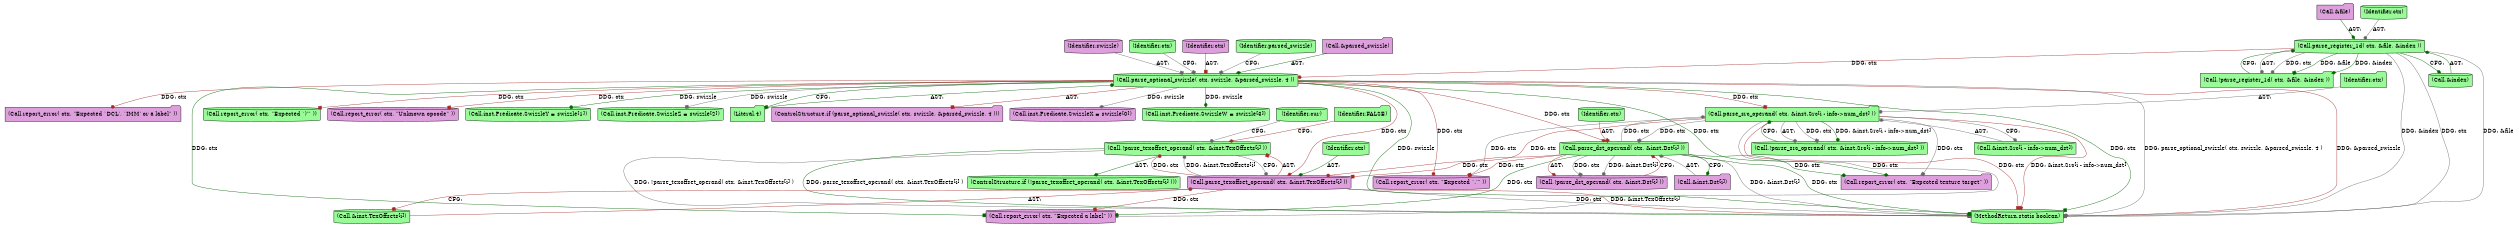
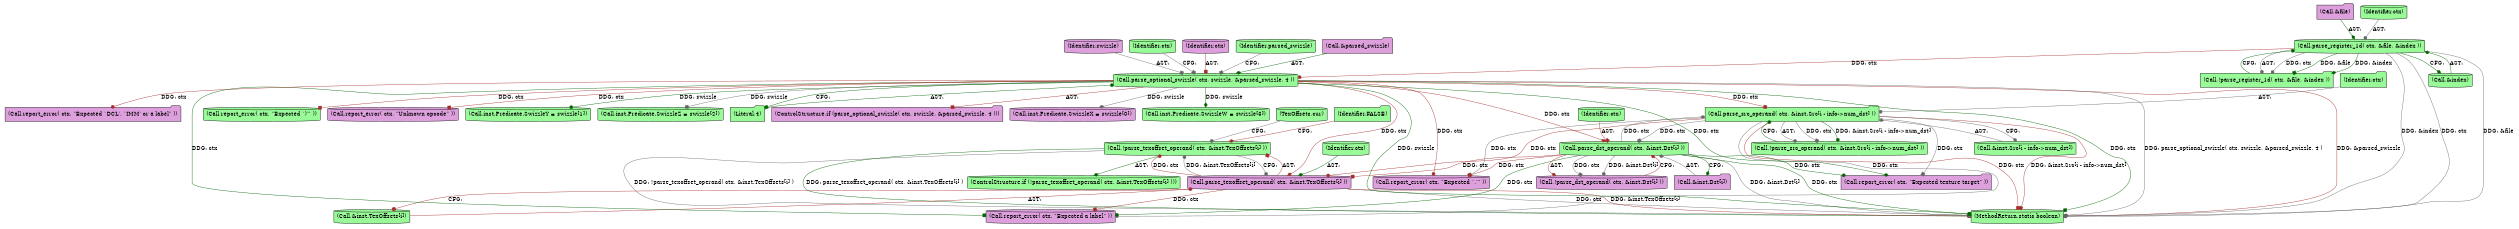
node "(Identifier,cur)": label "(Identifier,cur)" -> "(TexOffsets,cur)"
